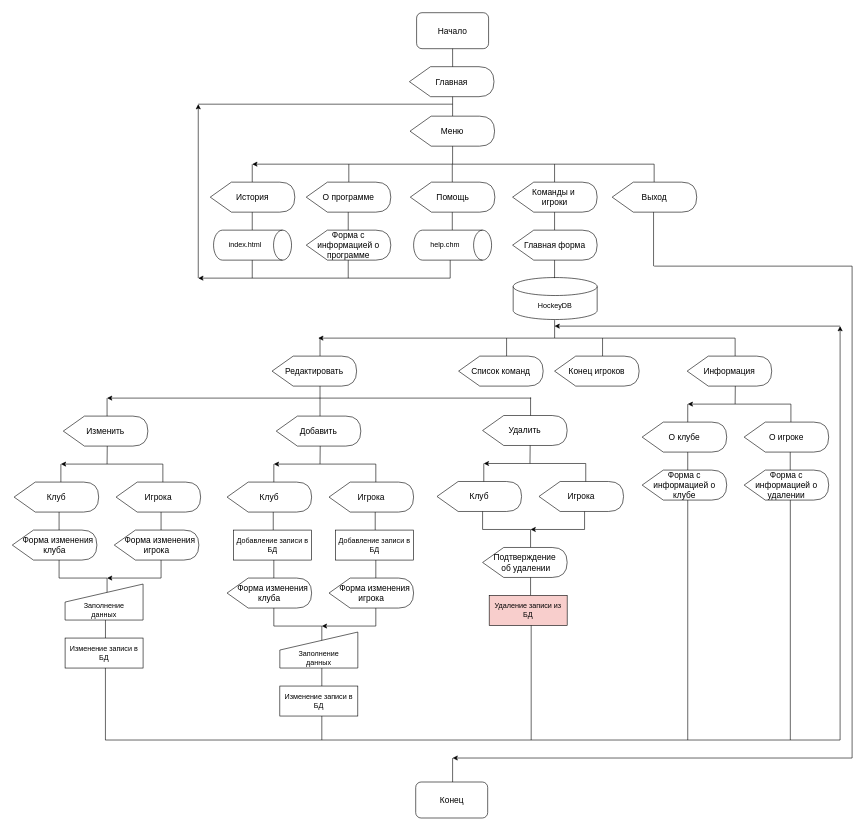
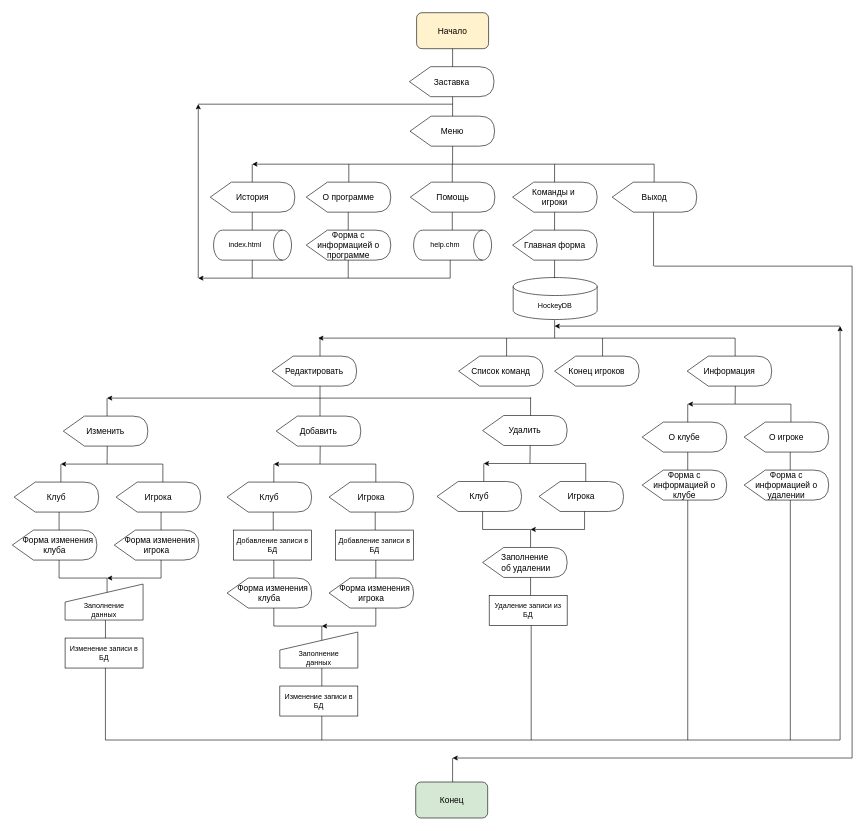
node "Начало": fillcolor #ffffff -> #fff2cc
node "Главная": label "Главная" -> "Заставка"
node "Подтверждение об удалении": label "Подтверждение об удалении" -> "Заполнение об удалении"
node "Удаление записи из БД": fillcolor #f8cecc -> #ffffff
node "Конец": fillcolor #ffffff -> #d5e8d4
